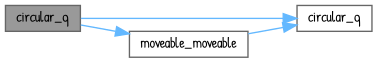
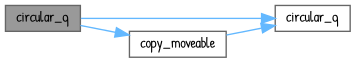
node "moveable_moveable": label "moveable_moveable" -> "copy_moveable"
